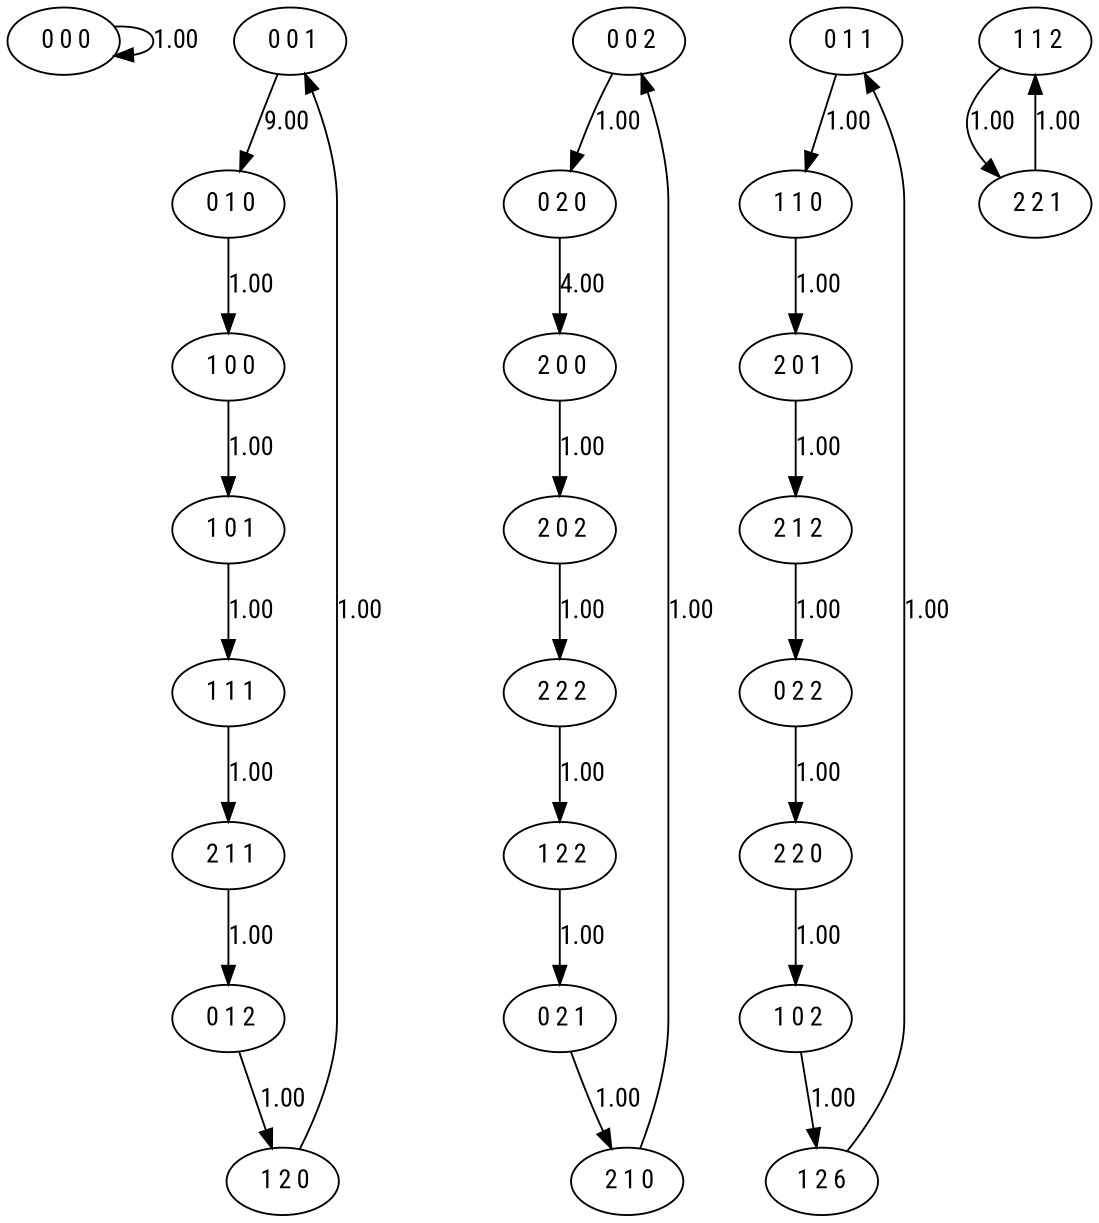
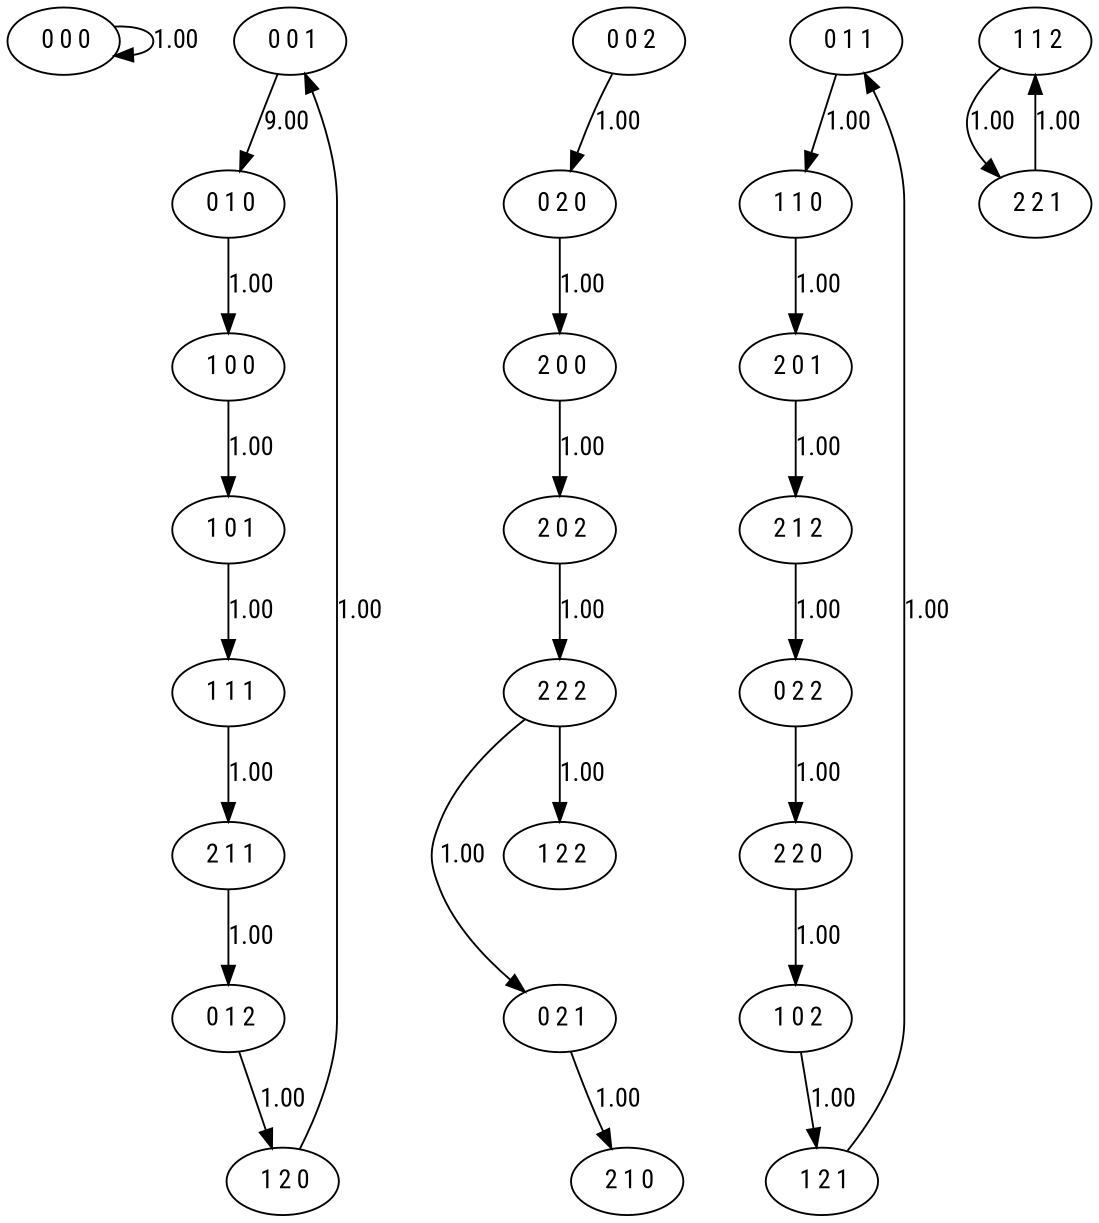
edge "0 2 0" -> "2 0 0": label "4.00" -> "1.00"
edge "2 1 0" -> "0 0 2": removed, label "1.00"
edge "1 2 2" -> "0 2 1": now "2 2 2" -> "0 2 1"
node "1 2 6": label "1 2 6" -> "1 2 1"
